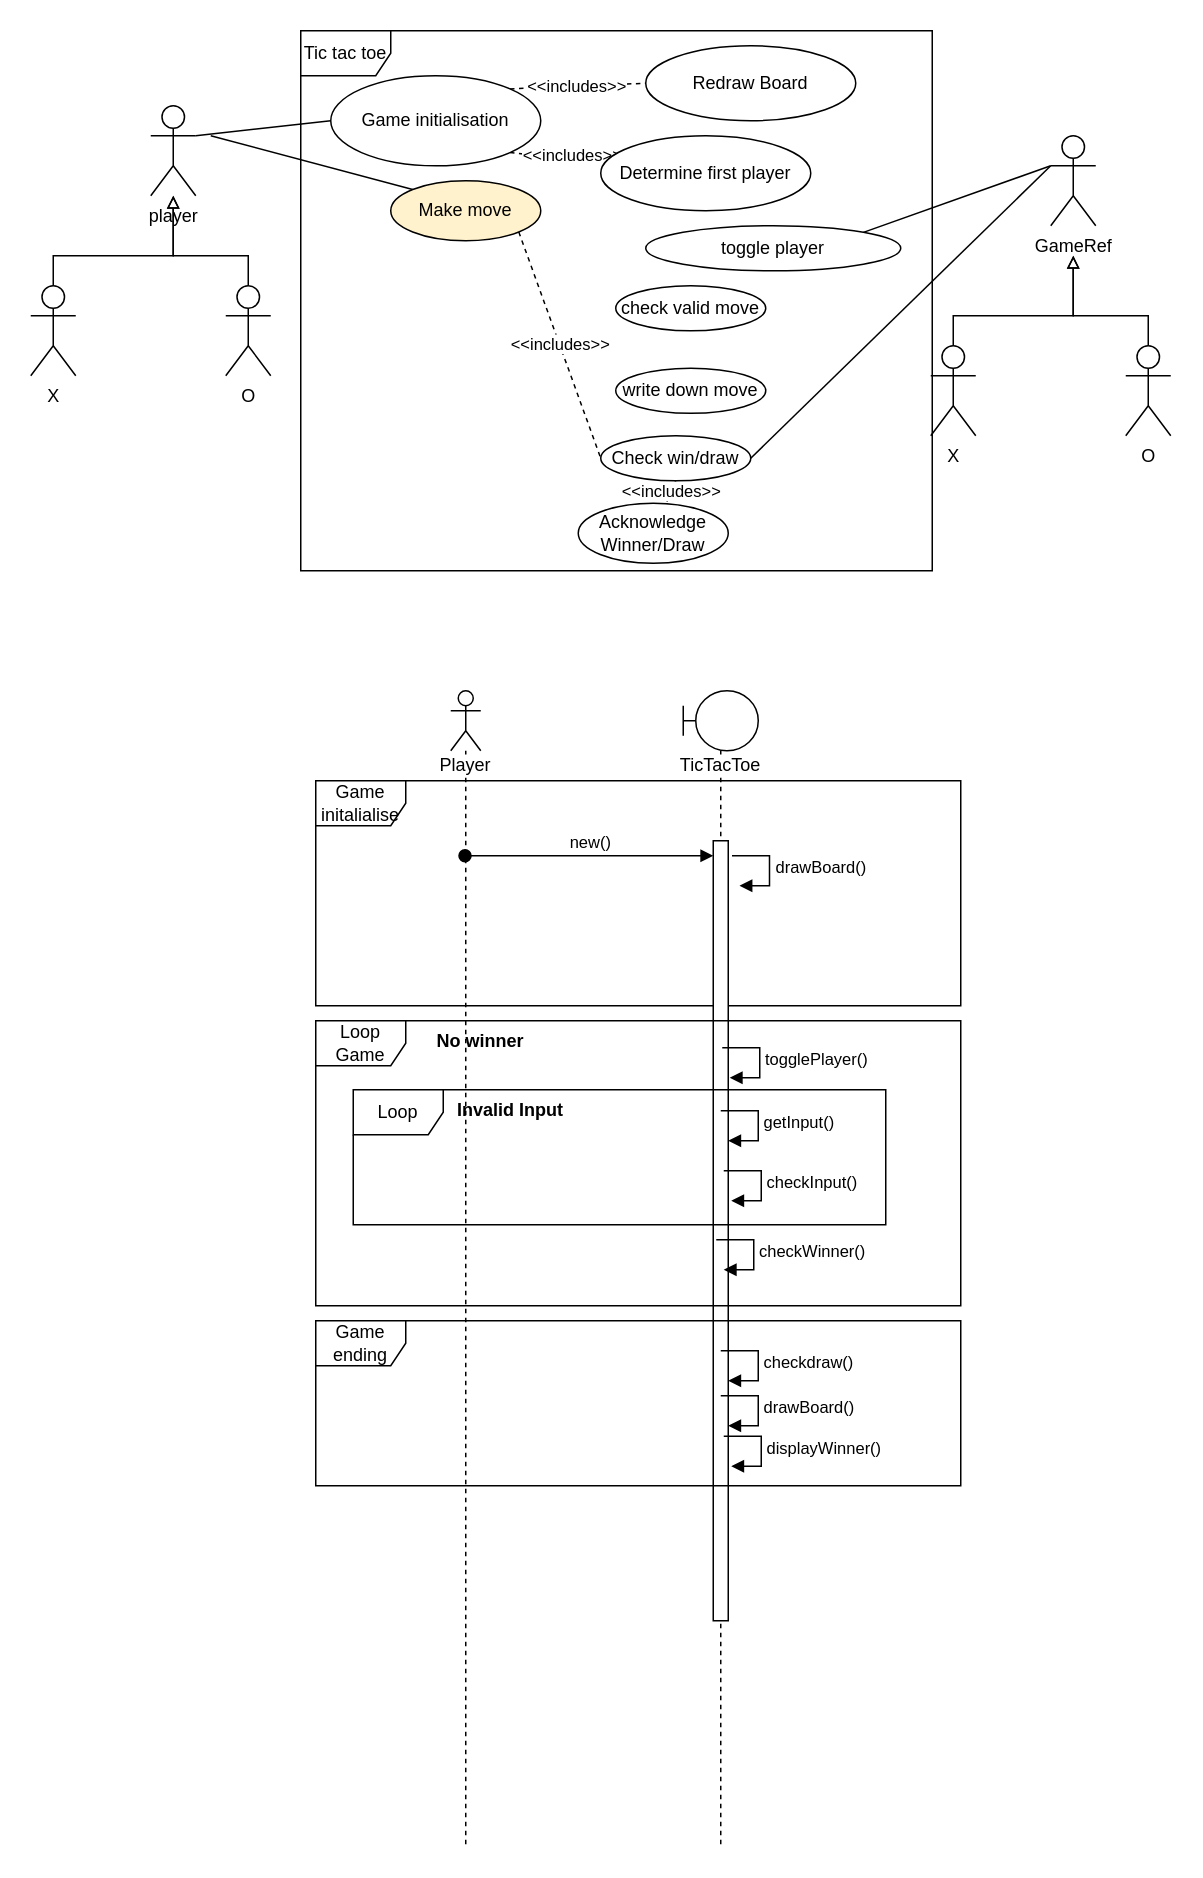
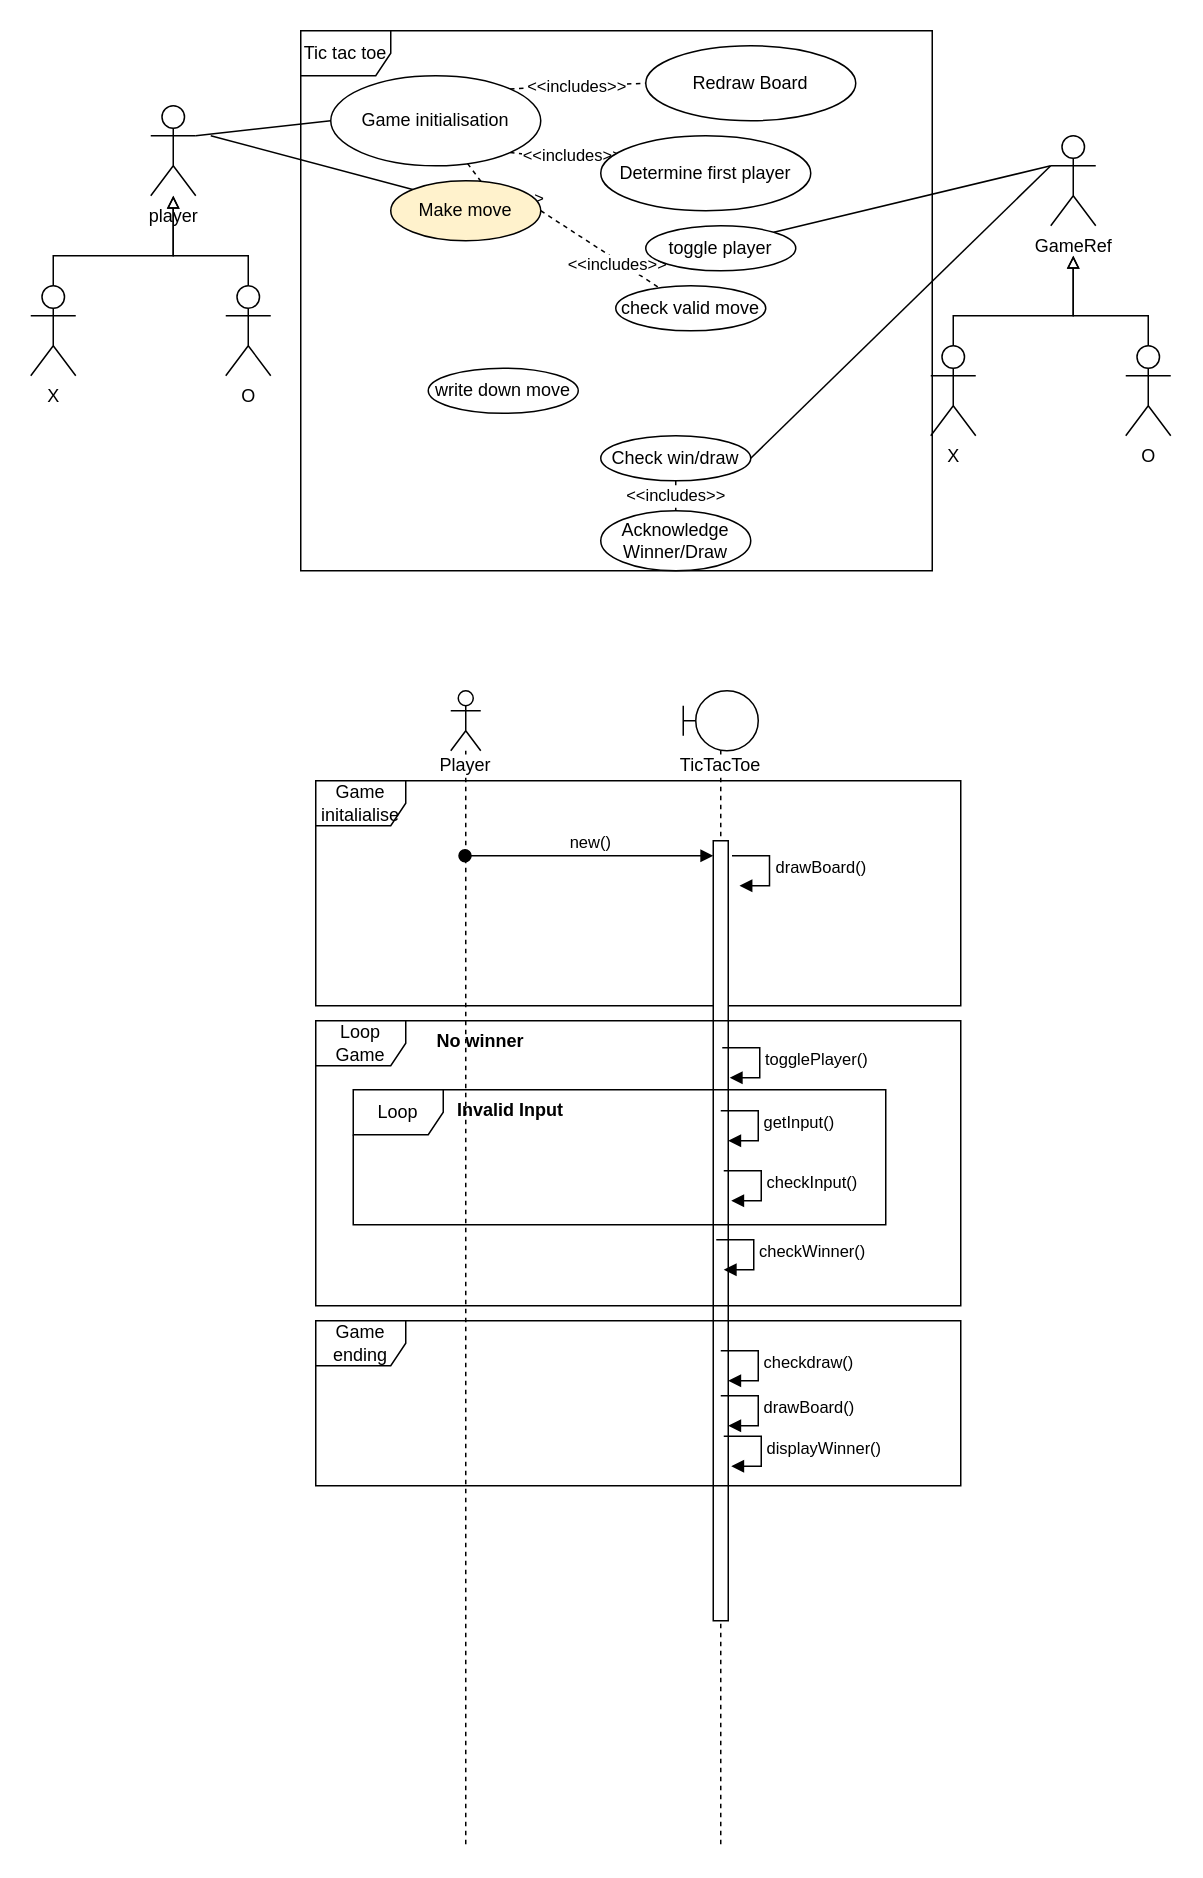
node "toggle player": size 255x45 -> 150x45
edge "Make move" -- "check valid move": added, label "<<includes>>"
node "write down move": moved (691, 391) -> (503, 391)
edge "Make move" -- "Check win/draw": now "Make move" -- "Game initialisation"
node "Acknowledge Winner/Draw": moved (653, 533) -> (676, 541)
